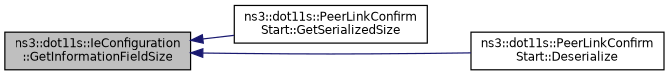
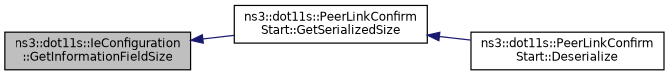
edge "ns3::dot11s::PeerLinkConfirm Start::Deserialize" -> "ns3::dot11s::IeConfiguration ::GetInformationFieldSize": now "ns3::dot11s::PeerLinkConfirm Start::Deserialize" -> "ns3::dot11s::PeerLinkConfirm Start::GetSerializedSize"
